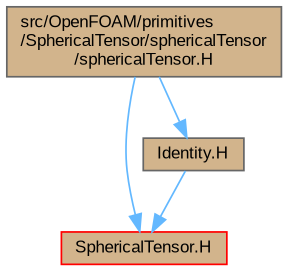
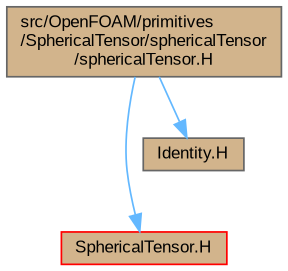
edge "Identity.H" -> "SphericalTensor.H": removed
